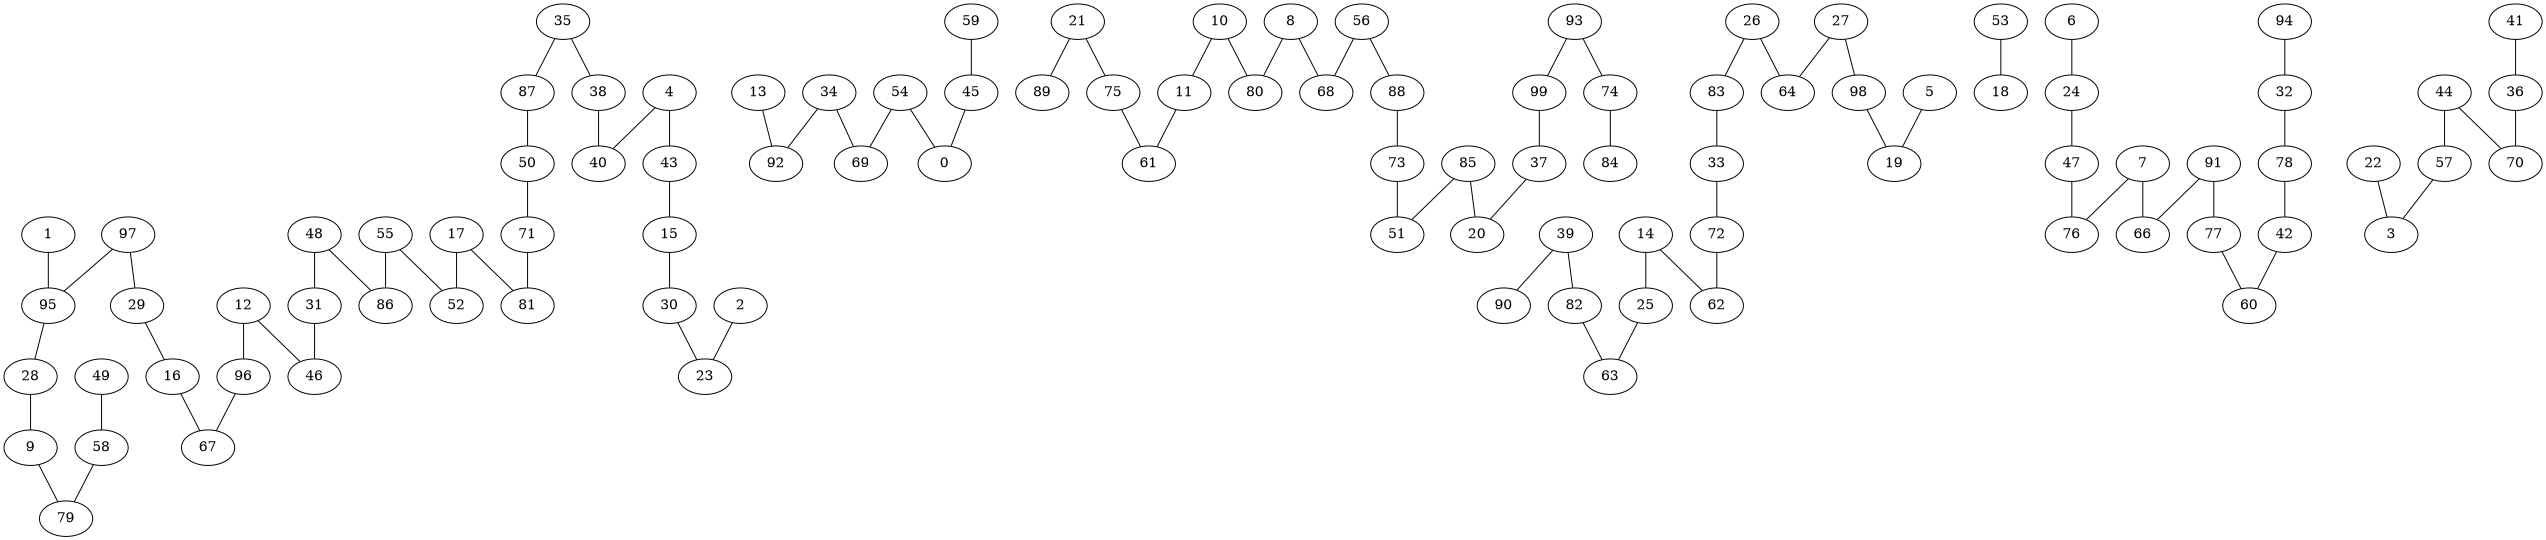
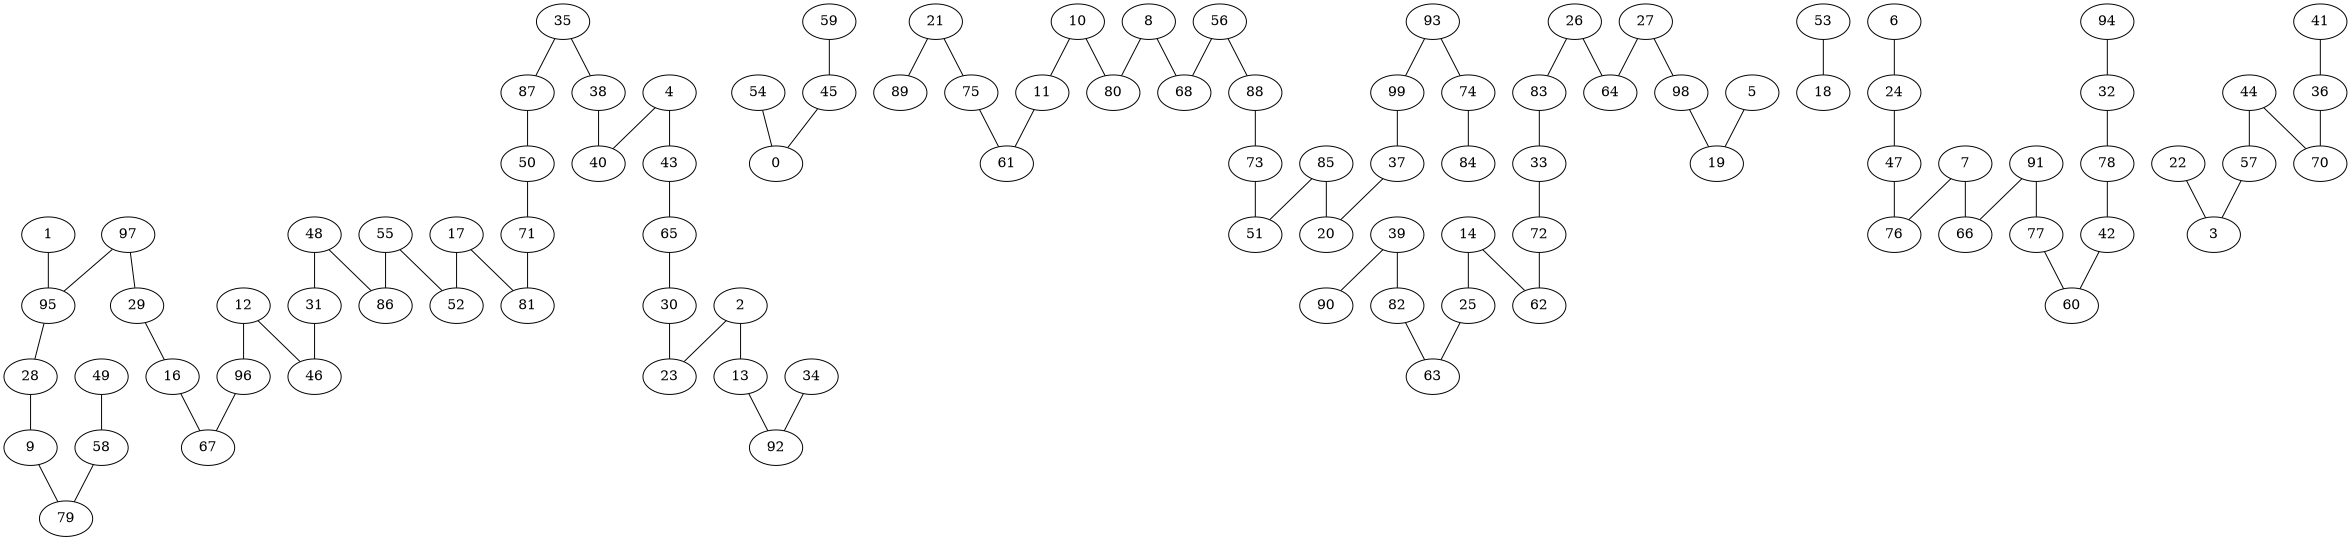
node "69": removed
node "15": label "15" -> "65"
edge "2" -- "13": added
